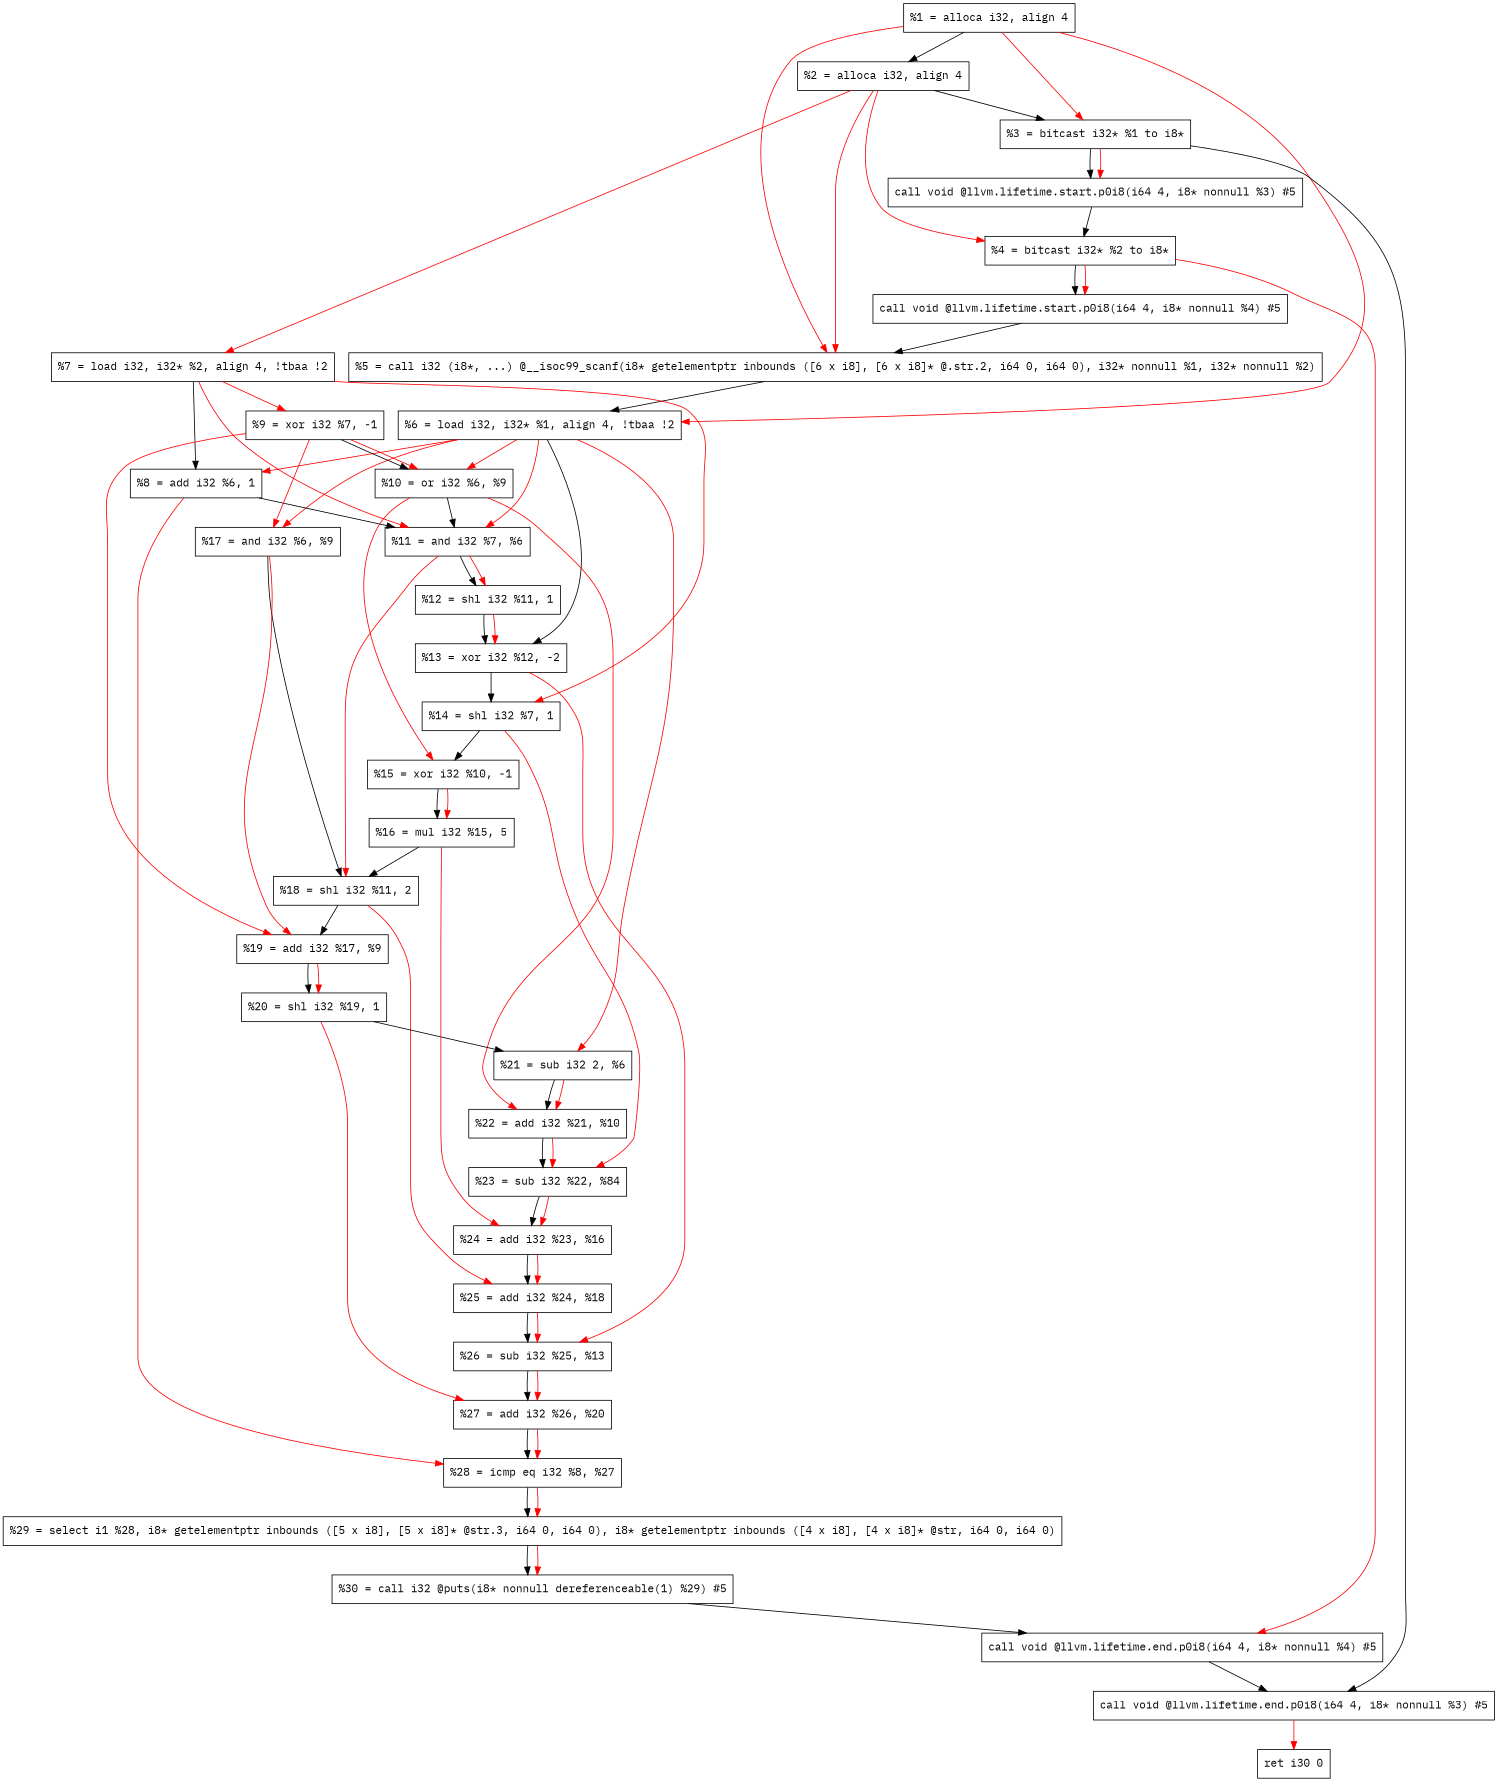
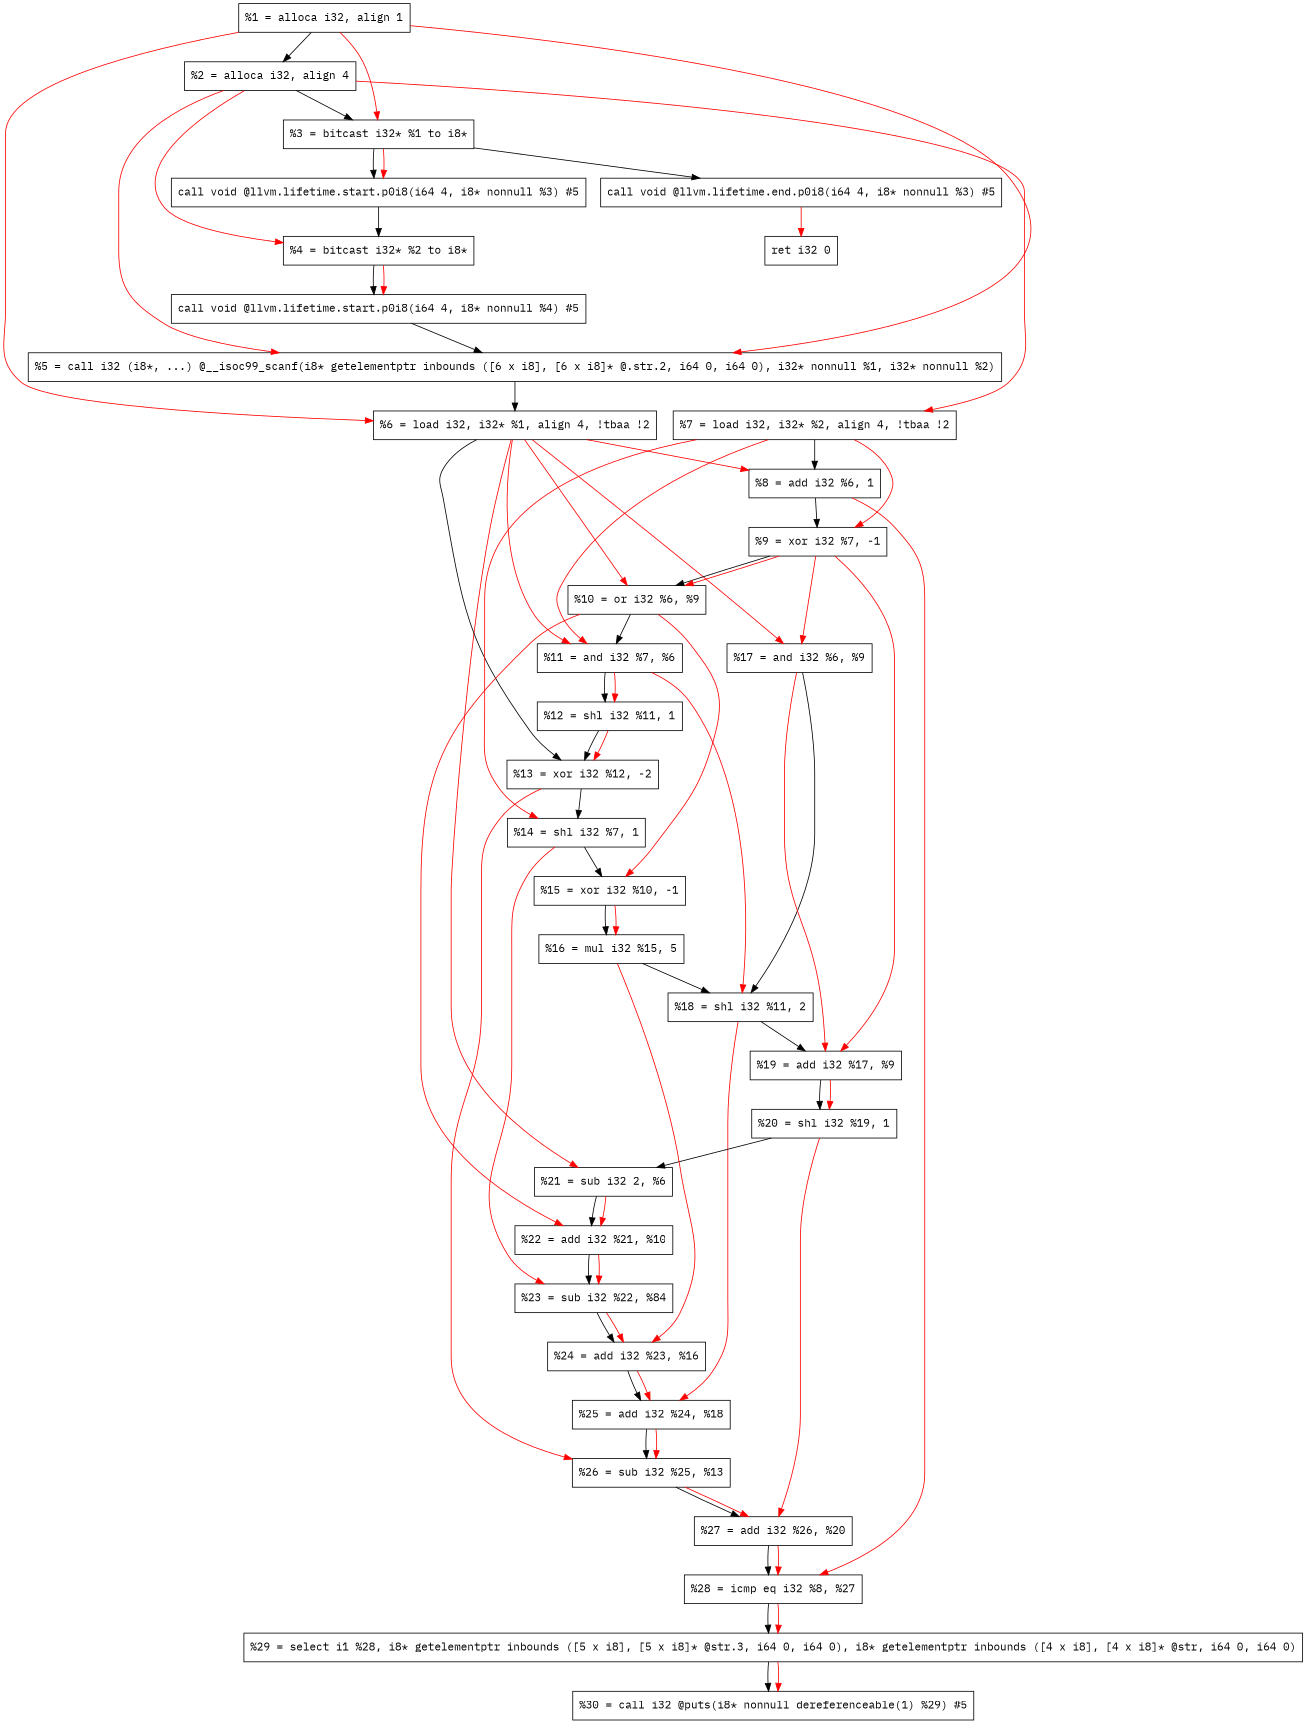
node "%1 = alloca i32, align 4": label "%1 = alloca i32, align 4" -> "%1 = alloca i32, align 1"
edge "%8 = add i32 %6, 1" -> "%11 = and i32 %7, %6": now "%8 = add i32 %6, 1" -> "%9 = xor i32 %7, -1"
node "call void @llvm.lifetime.end.p0i8(i64 4, i8* nonnull %4) #5": removed
node "ret i30 0": label "ret i30 0" -> "ret i32 0"
